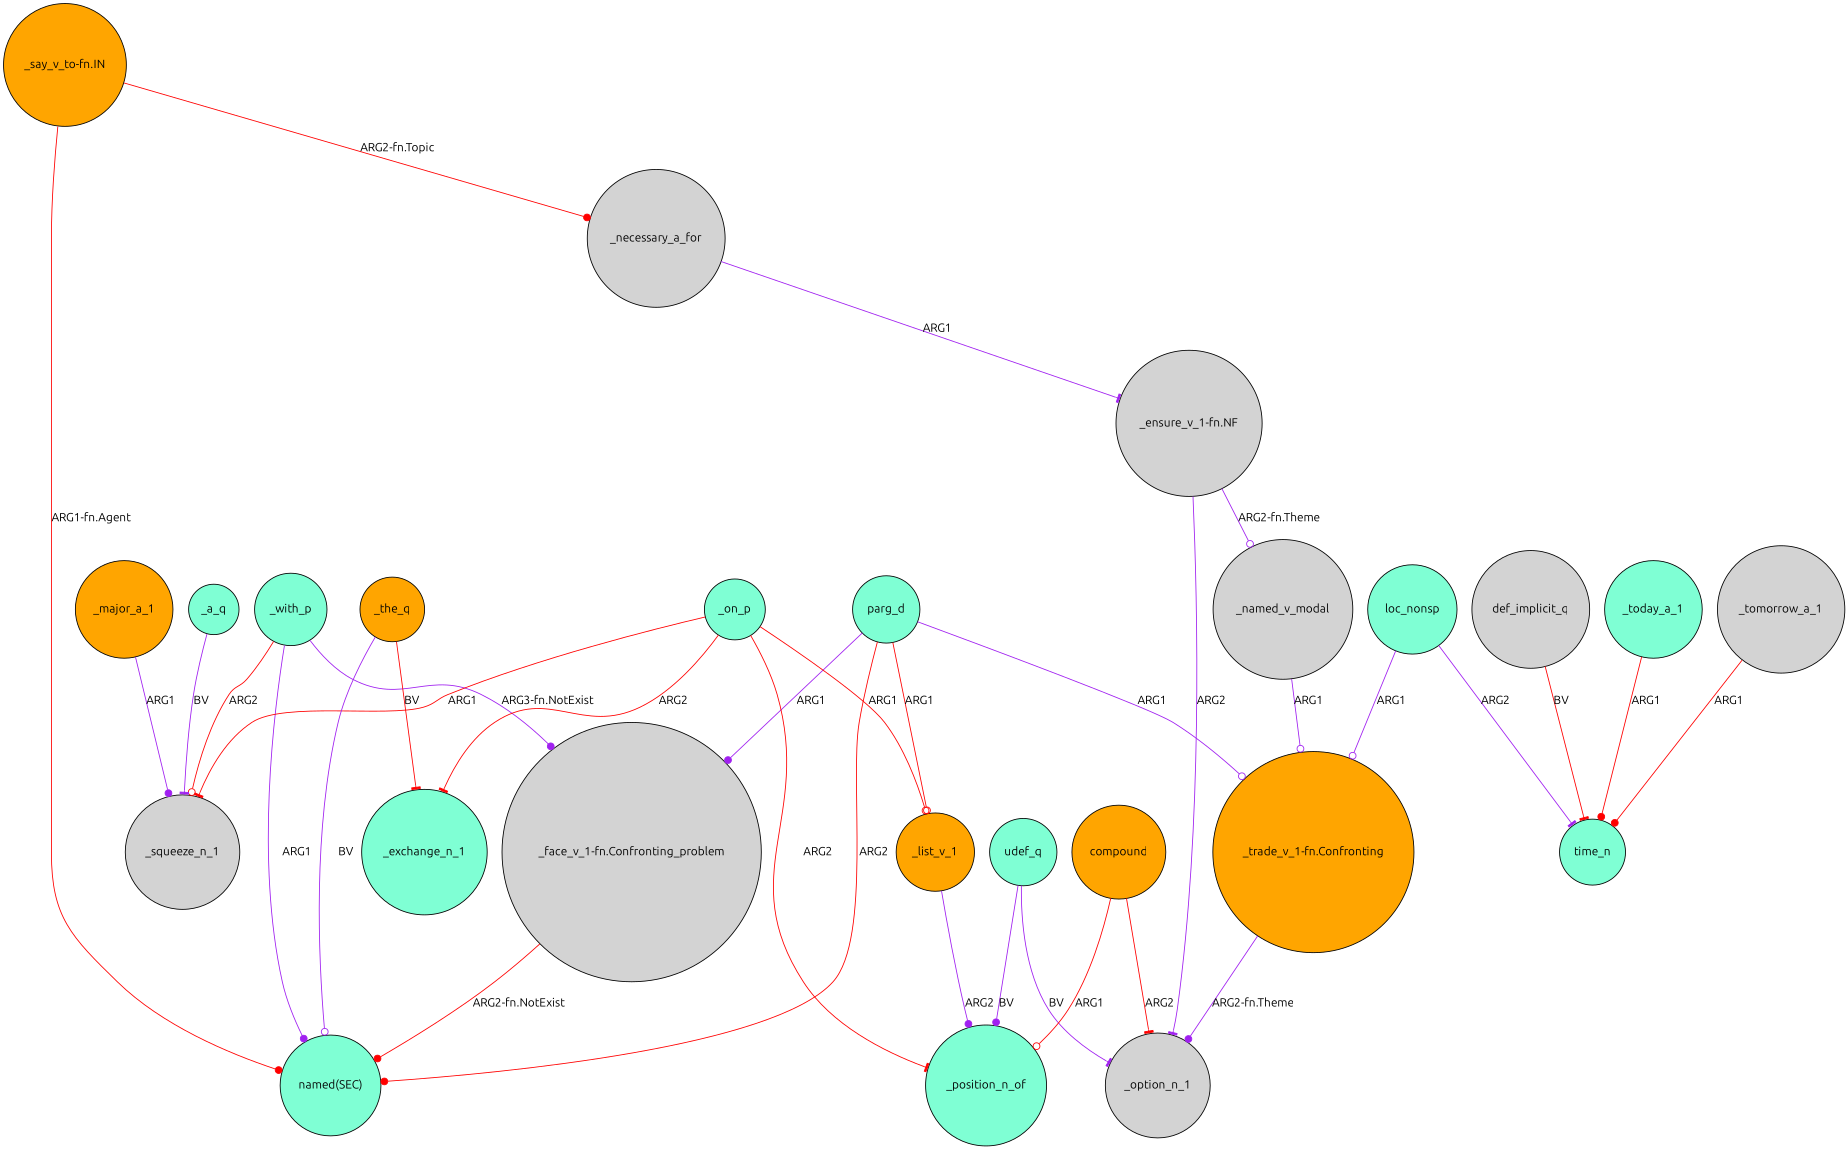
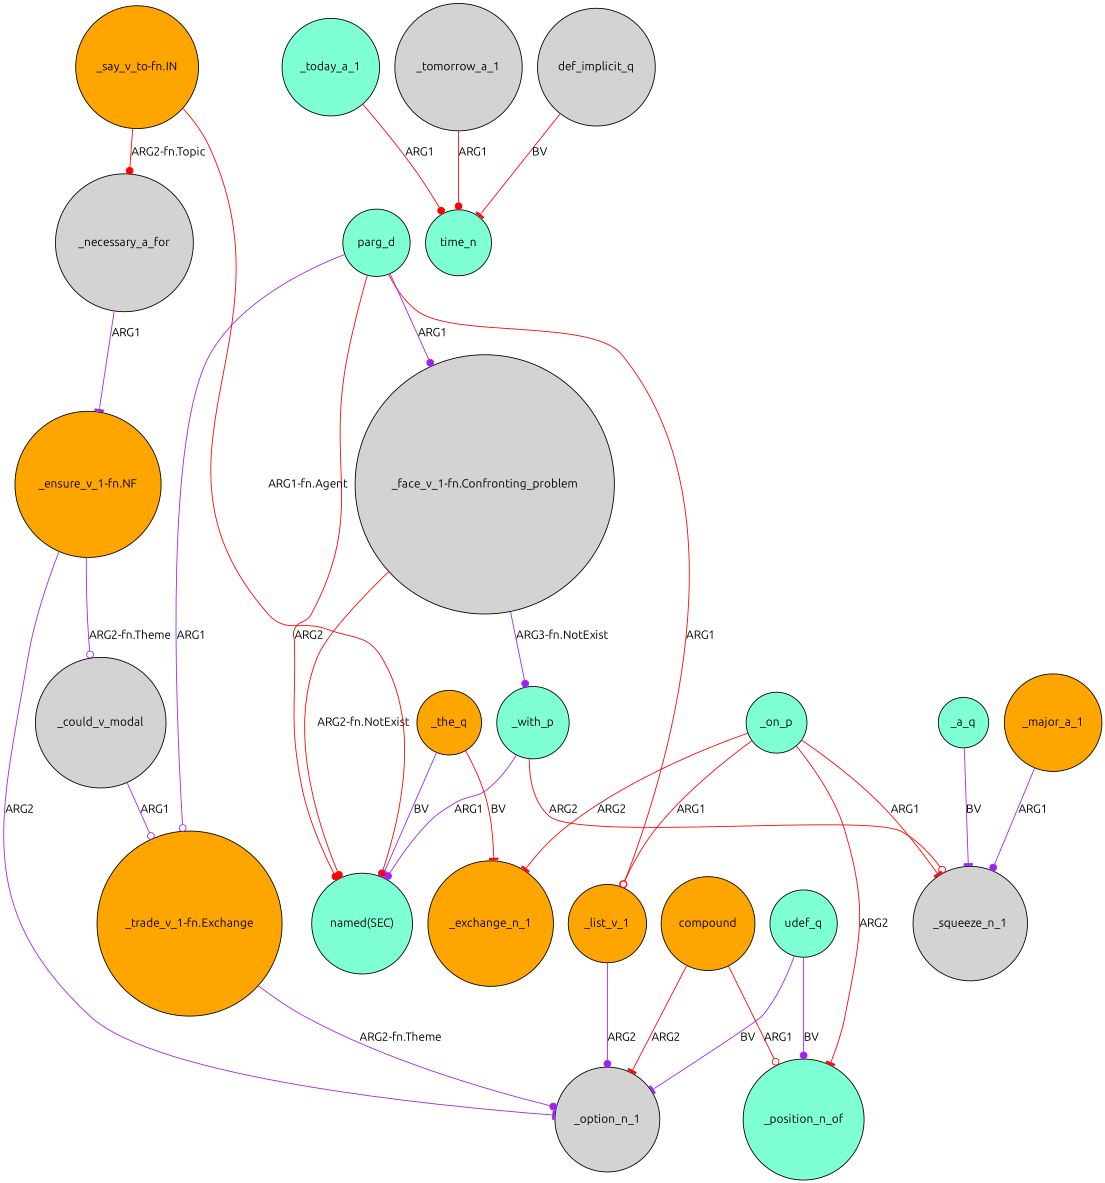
node "_ensure_v_1-fn.NF": fillcolor lightgrey -> orange
node "_named_v_modal": label "_named_v_modal" -> "_could_v_modal"
node "loc_nonsp": removed
edge "_with_p" -> "_face_v_1-fn.Confronting_problem": reversed
node "_exchange_n_1": fillcolor aquamarine -> orange
node "_trade_v_1-fn.Confronting": label "_trade_v_1-fn.Confronting" -> "_trade_v_1-fn.Exchange"
edge "_list_v_1" -> "_position_n_of": now "_list_v_1" -> "_option_n_1"
